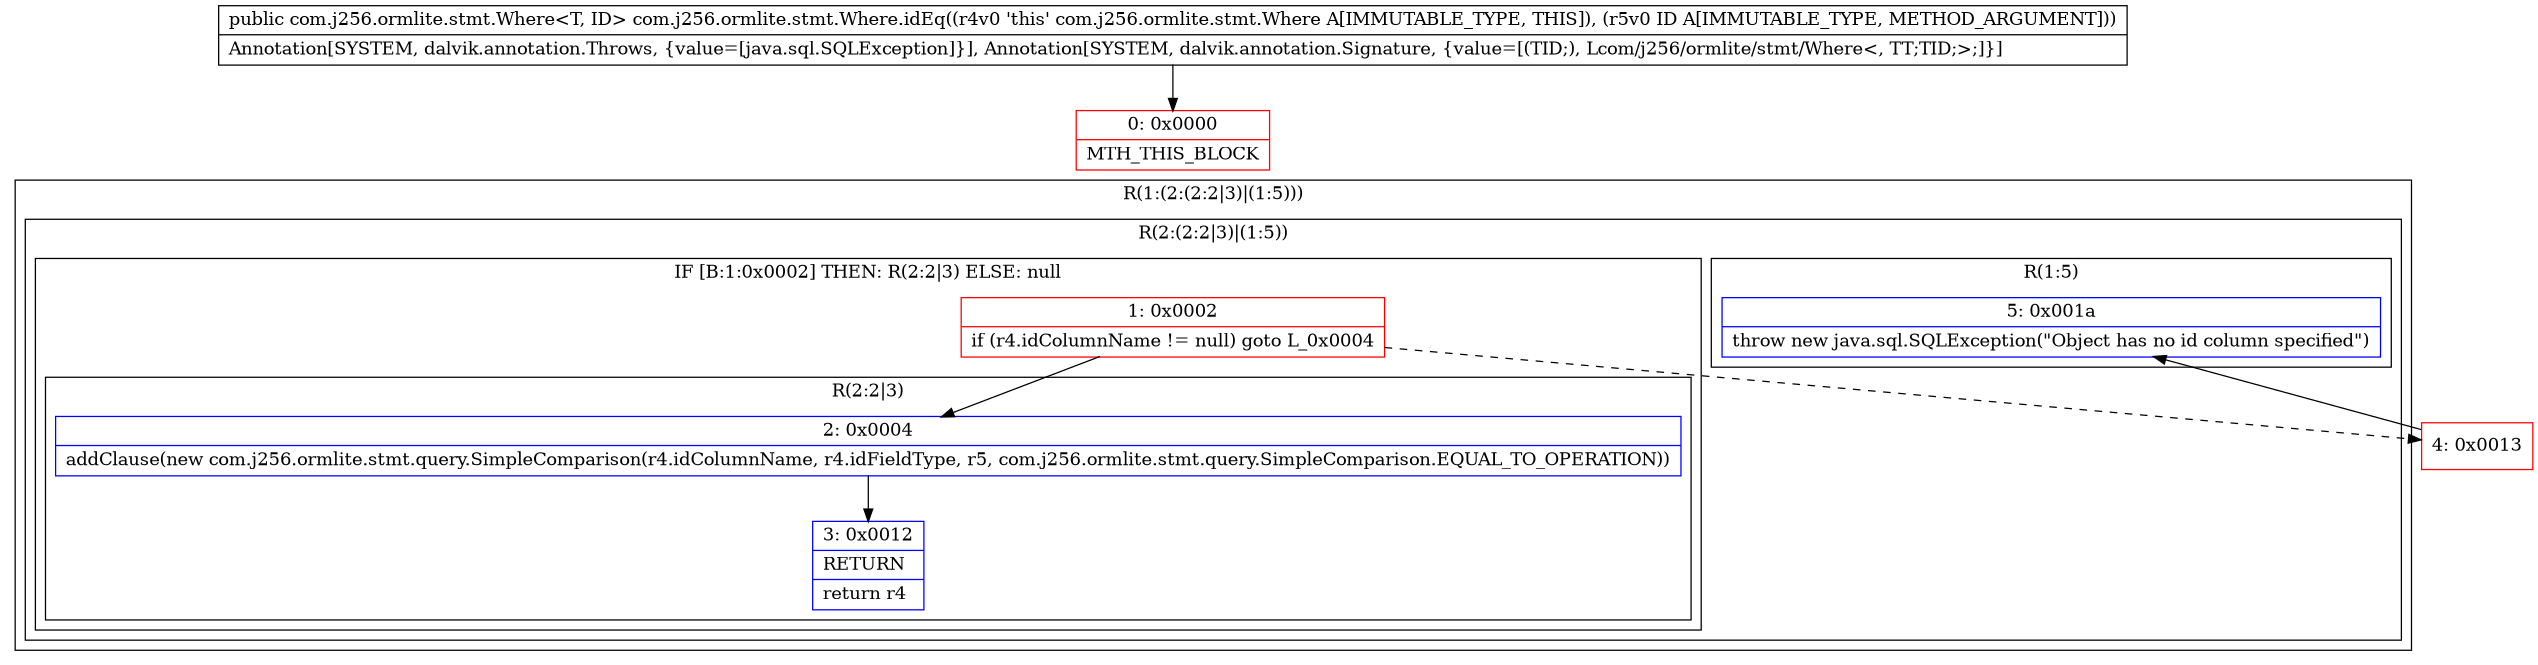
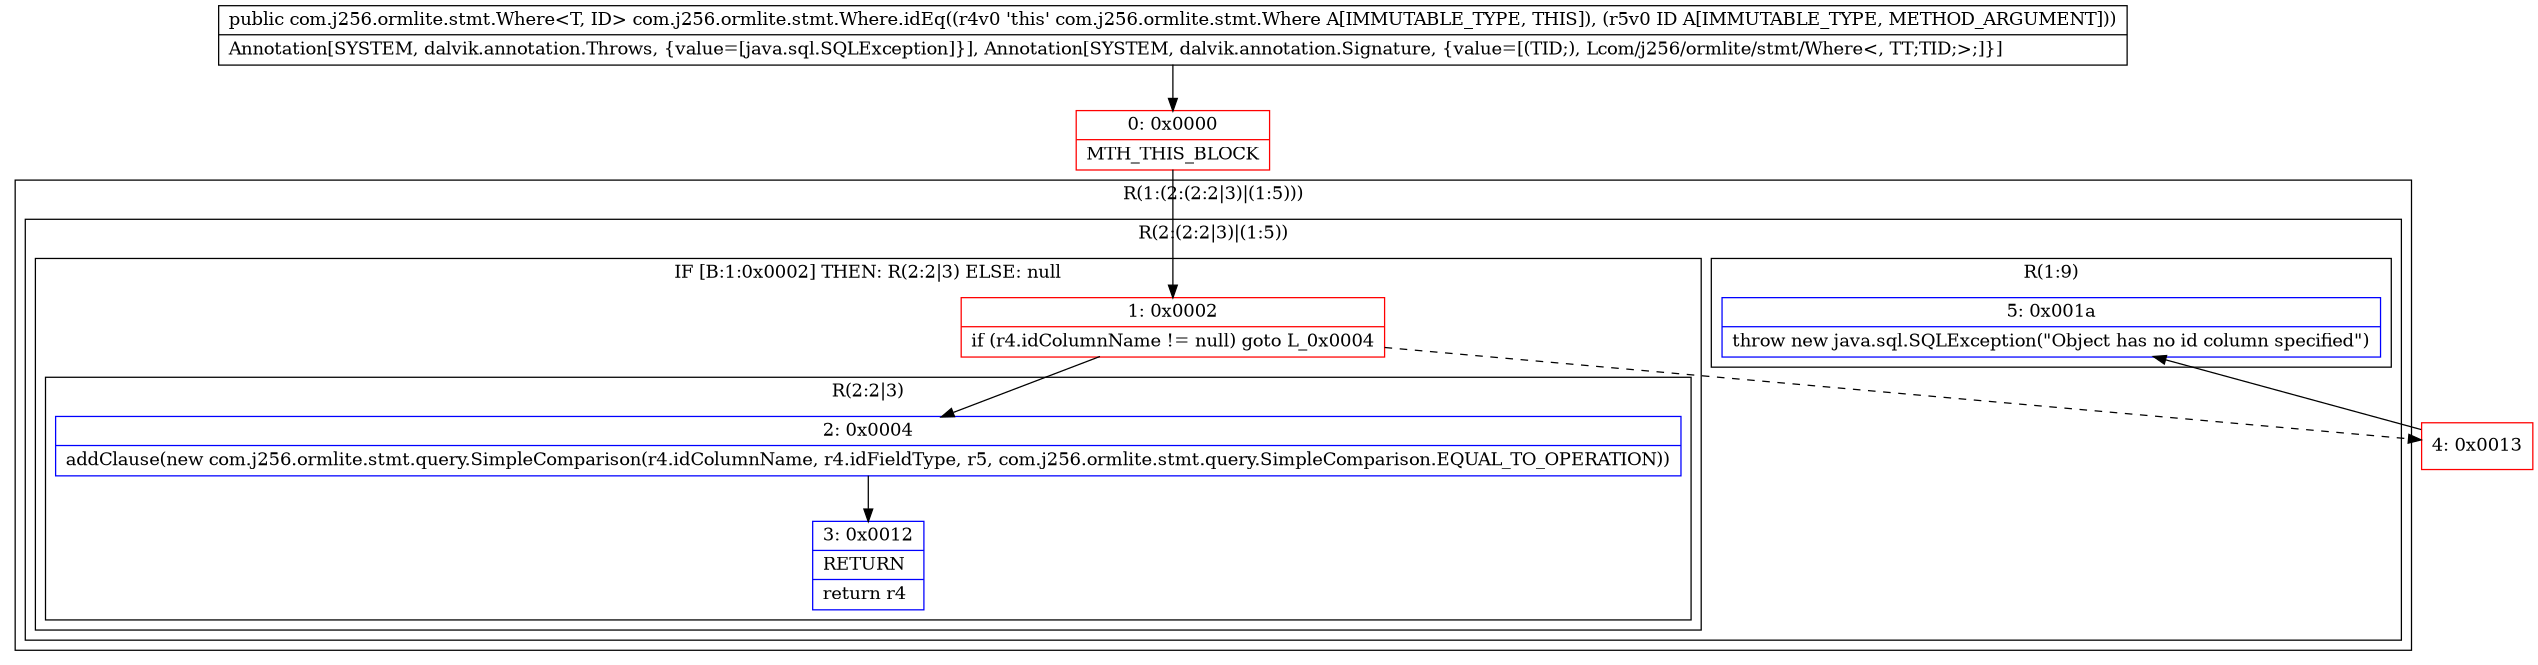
edge "0: 0x0000" -> "1: 0x0002": added
cluster "R(1:5)": label "R(1:5)" -> "R(1:9)"
